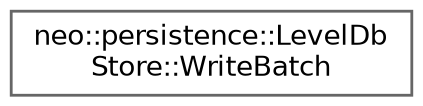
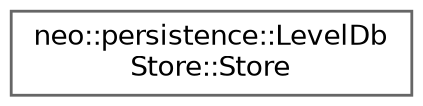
node "neo::persistence::LevelDb Store::WriteBatch": label "neo::persistence::LevelDb Store::WriteBatch" -> "neo::persistence::LevelDb Store::Store"
